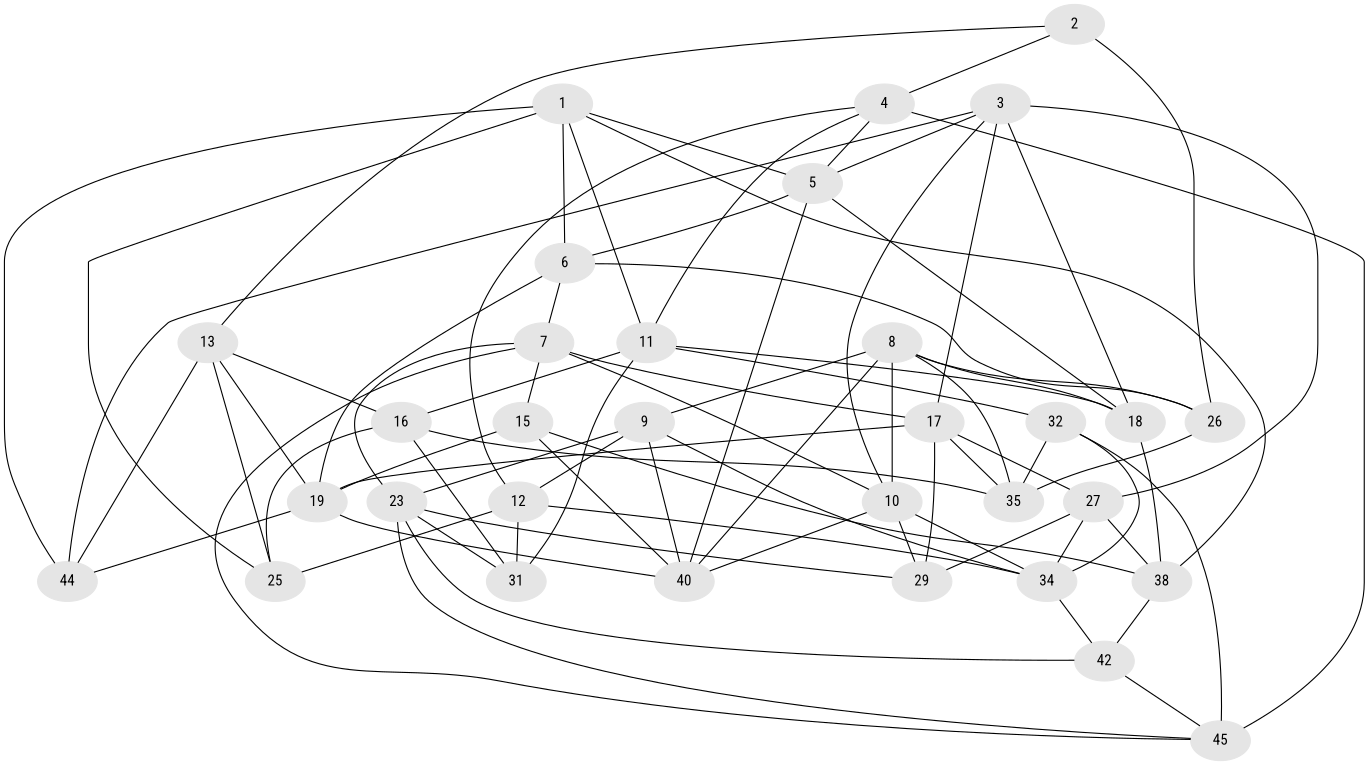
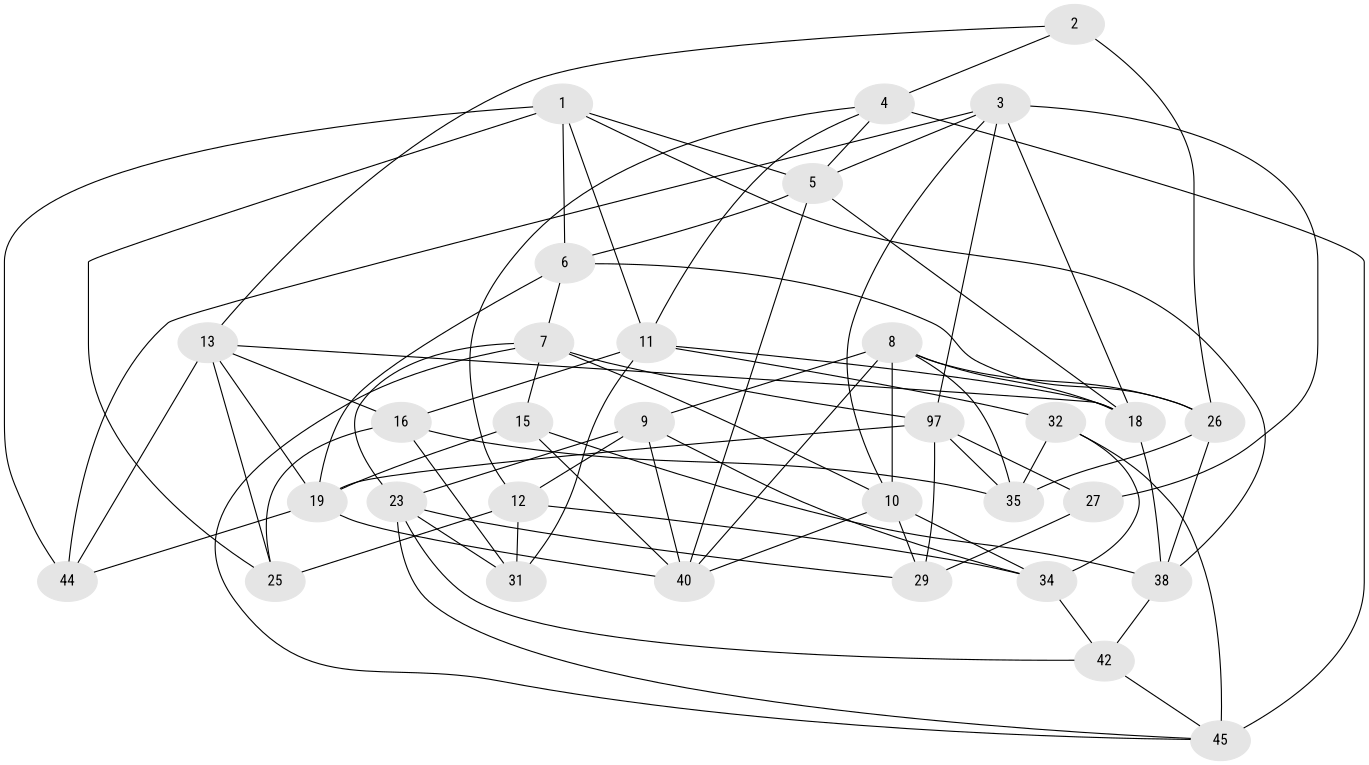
edge "13" -- "18": added
node "17": label "17" -> "97"
edge "27" -- "34": removed
edge "27" -- "38": now "26" -- "38"
